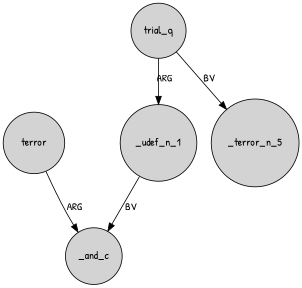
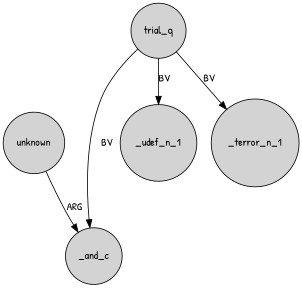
edge "trial_q" -> "_udef_n_1": label "ARG" -> "BV"
node "terror": label "terror" -> "unknown"
node "_terror_n_5": label "_terror_n_5" -> "_terror_n_1"
edge "_udef_n_1" -> "_and_c": now "trial_q" -> "_and_c"
